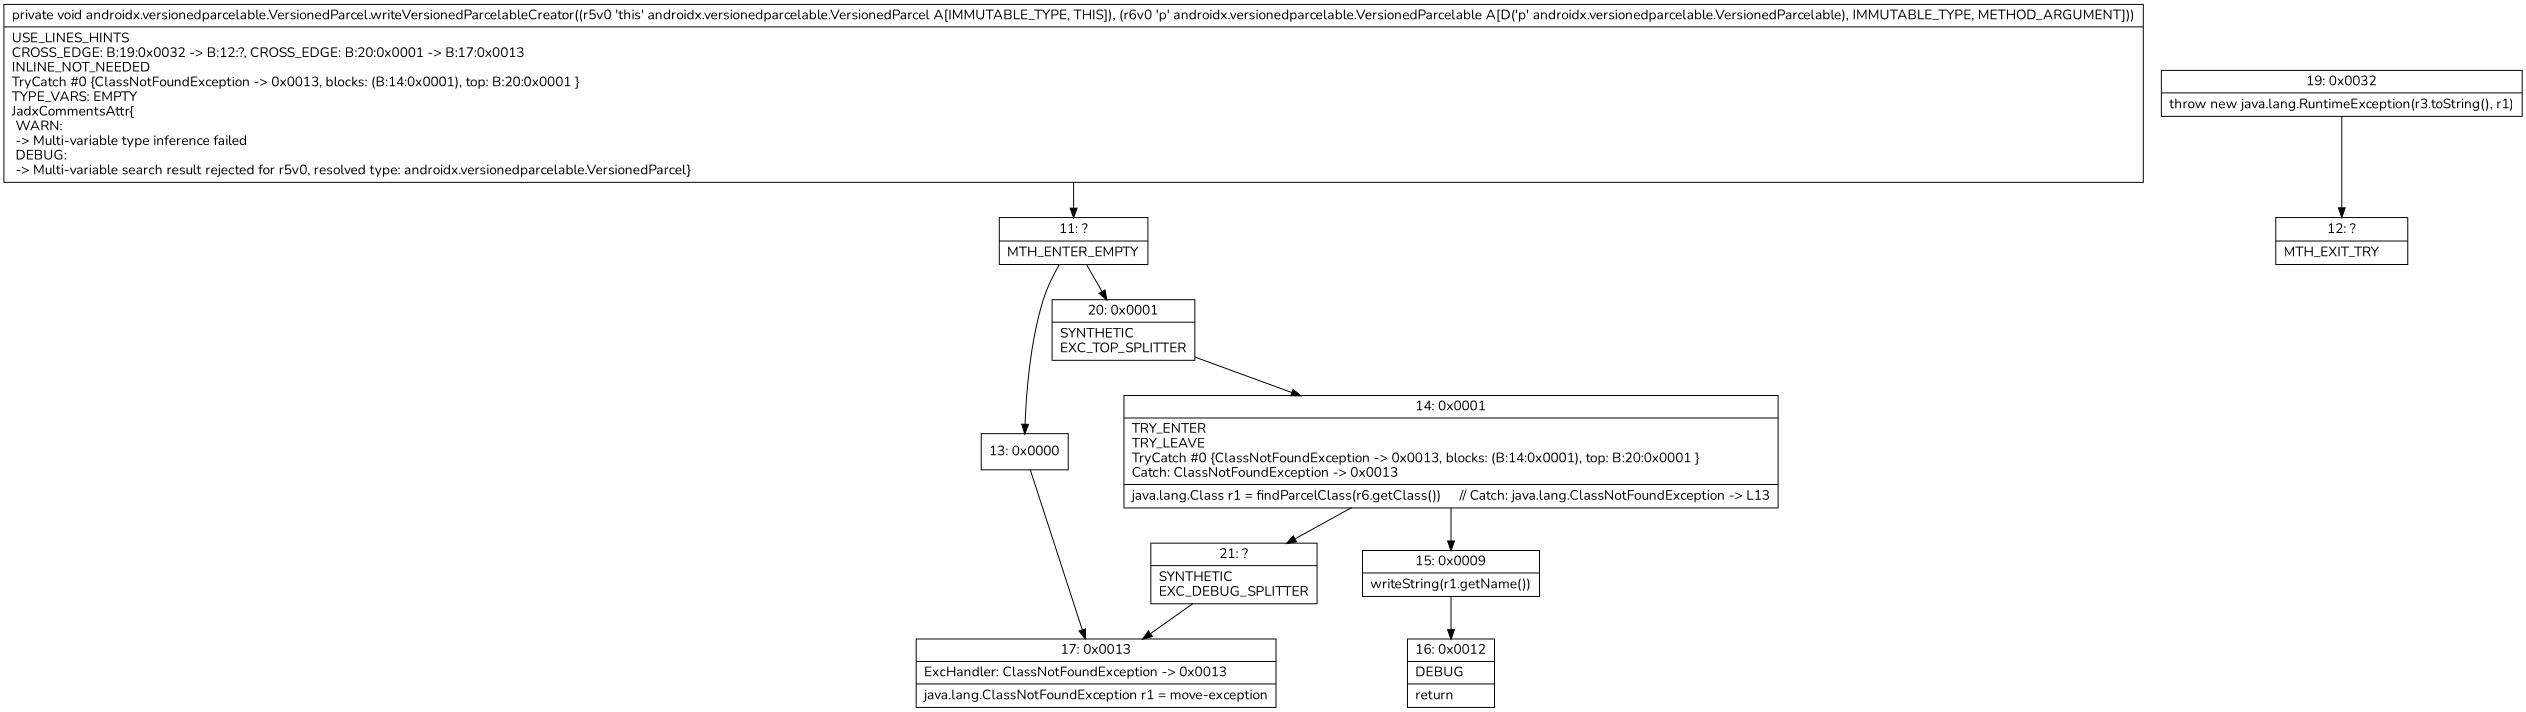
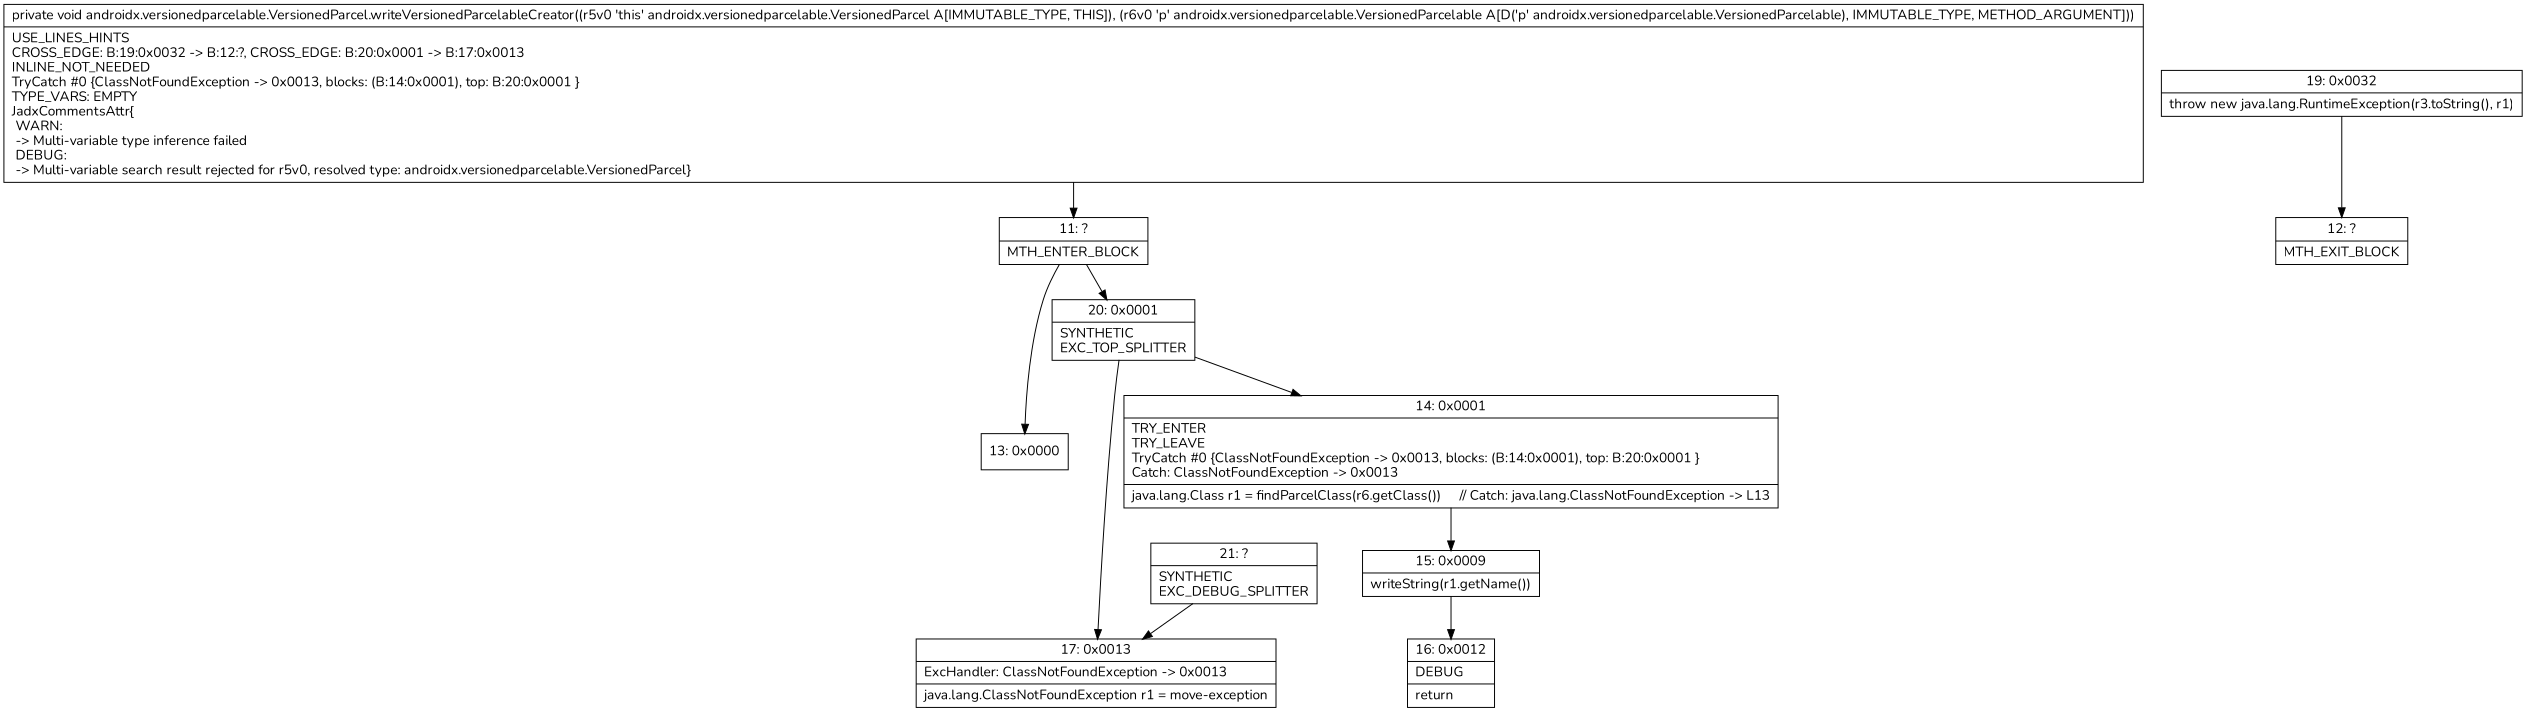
node "11: ?": text "MTH_ENTER_EMPTY" -> "MTH_ENTER_BLOCK"
node "12: ?": text "MTH_EXIT_TRY" -> "MTH_EXIT_BLOCK"
edge "14: 0x0001" -> "21: ?": removed
edge "13: 0x0000" -> "17: 0x0013": now "20: 0x0001" -> "17: 0x0013"
